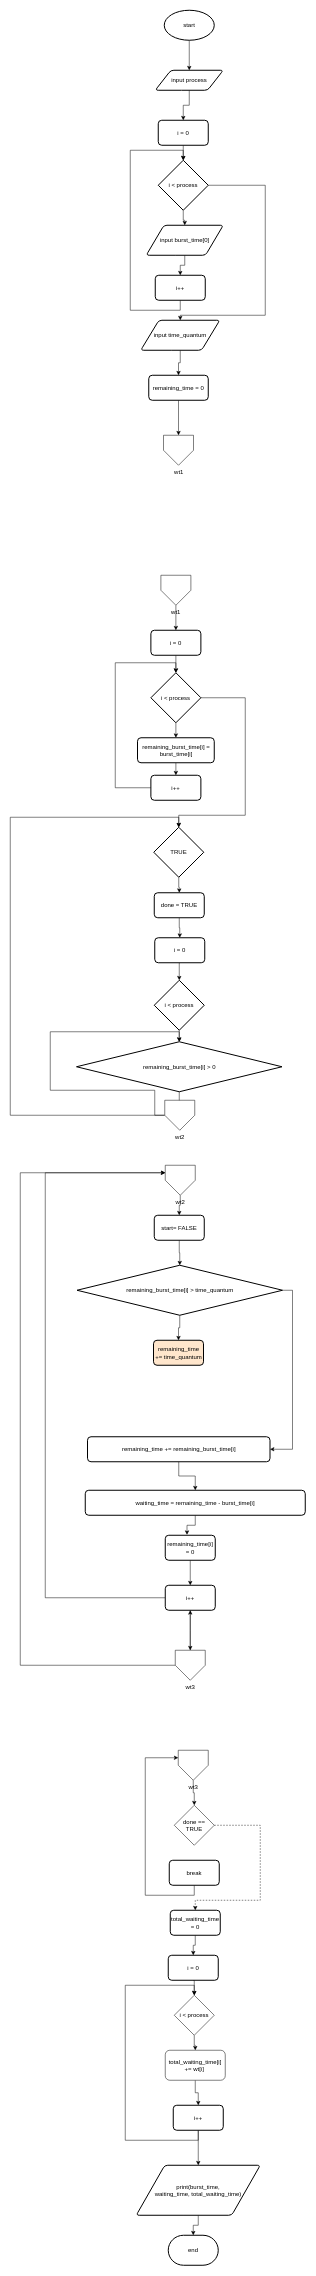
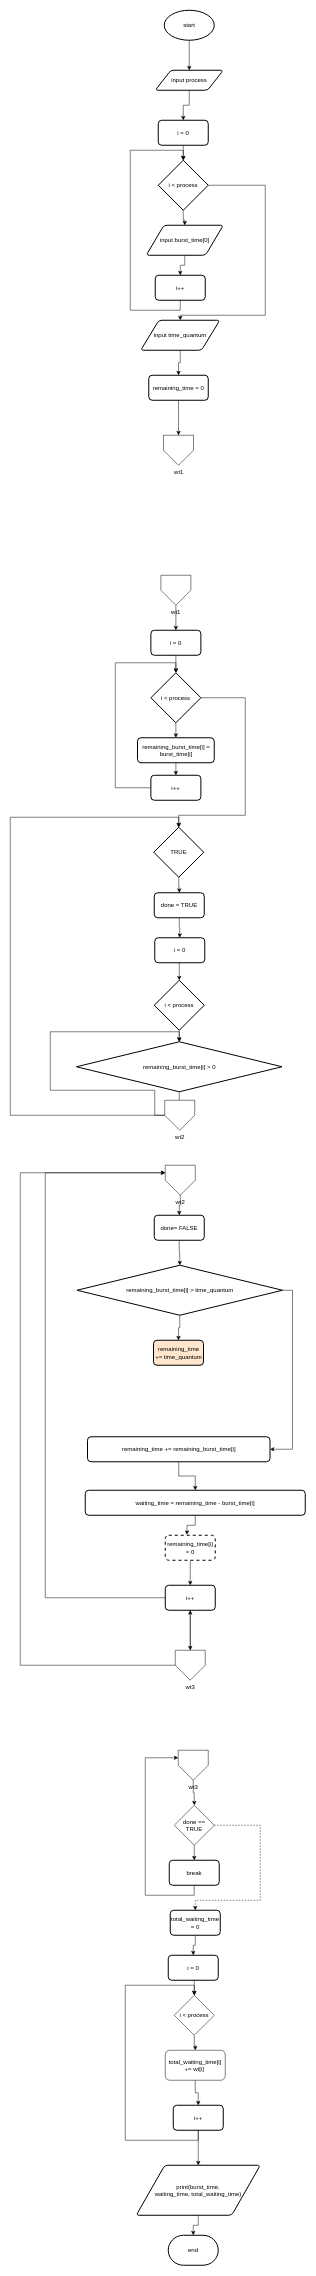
node "start= FALSE": label "start= FALSE" -> "done= FALSE"
node "remaining_time[i] = 0": style solid -> dashed
edge "done == TRUE" -> "break": added
